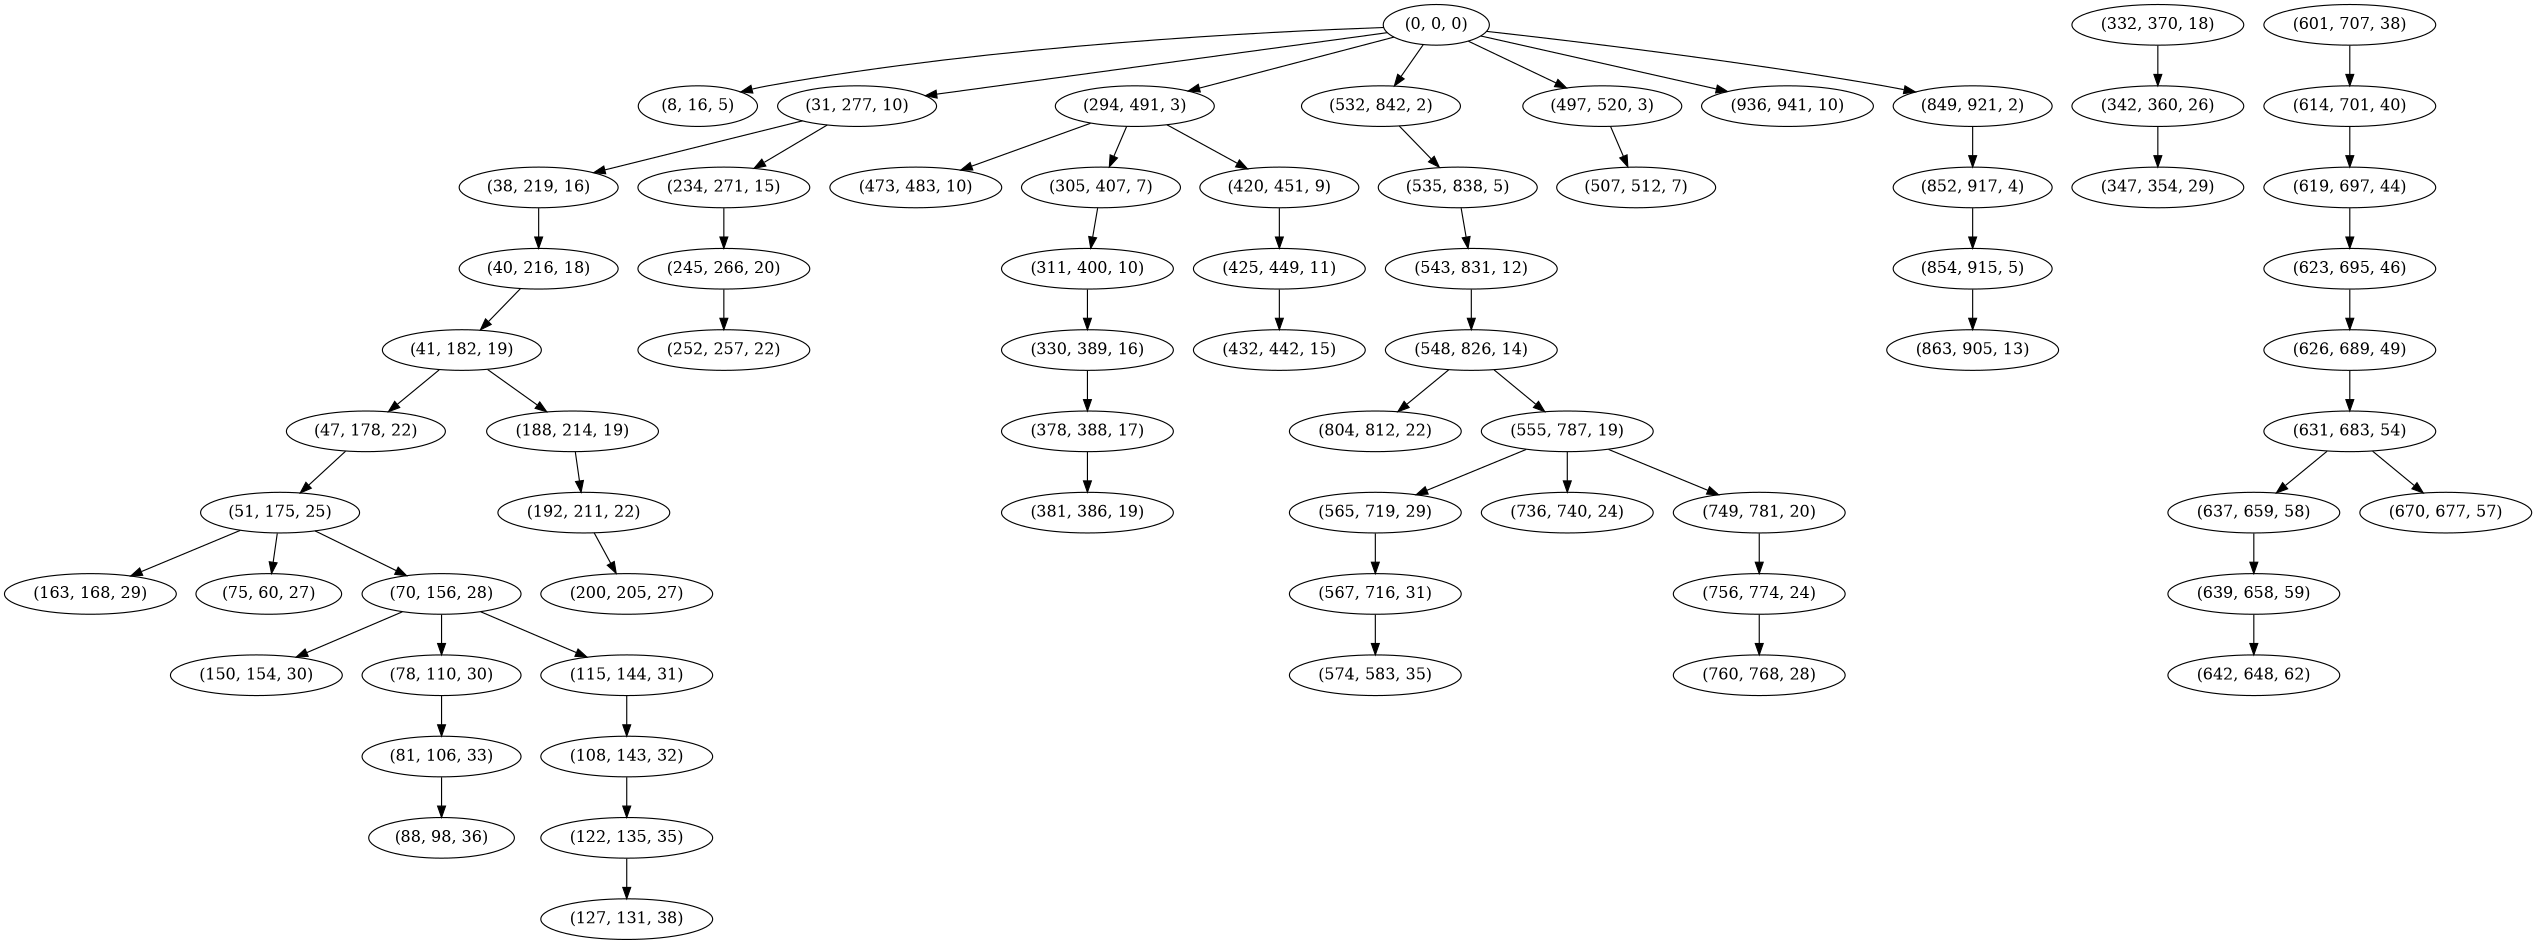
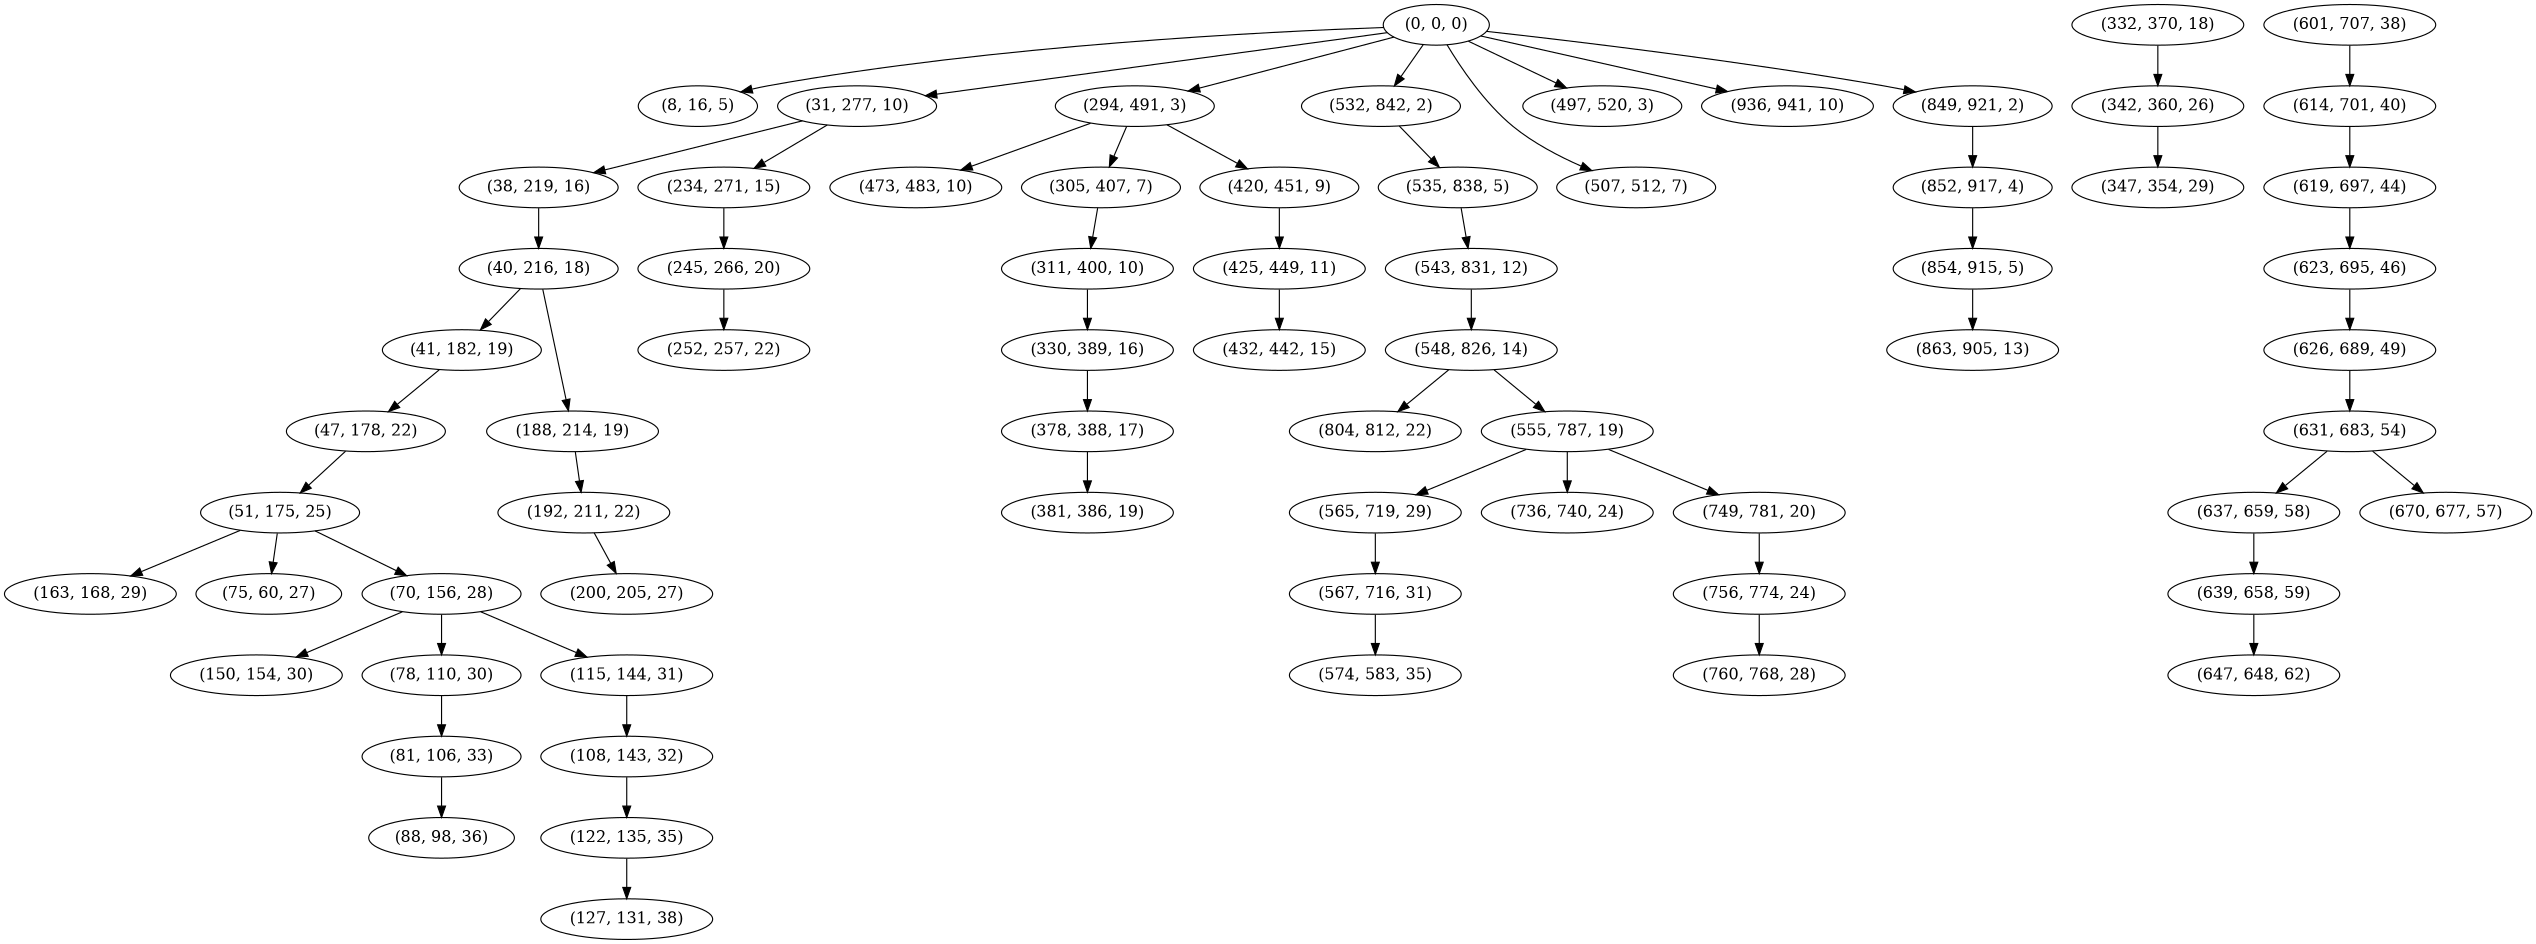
edge "(497, 520, 3)" -> "(507, 512, 7)": now "(0, 0, 0)" -> "(507, 512, 7)"
edge "(41, 182, 19)" -> "(188, 214, 19)": now "(40, 216, 18)" -> "(188, 214, 19)"
node "(642, 648, 62)": label "(642, 648, 62)" -> "(647, 648, 62)"
